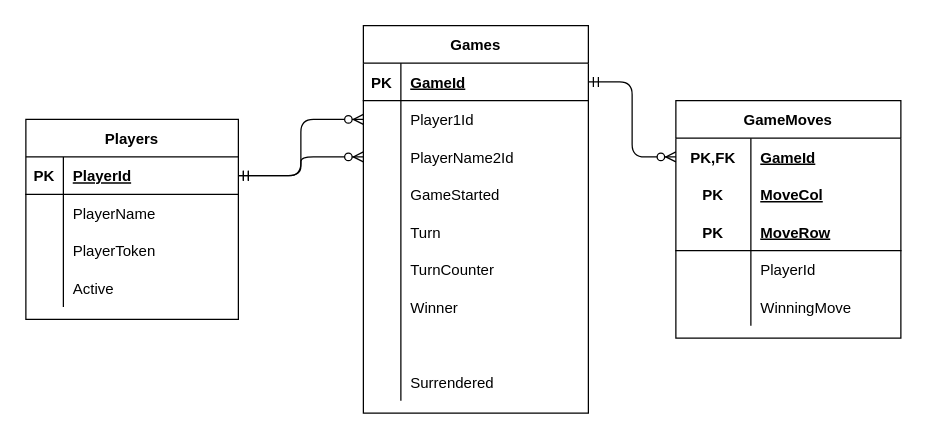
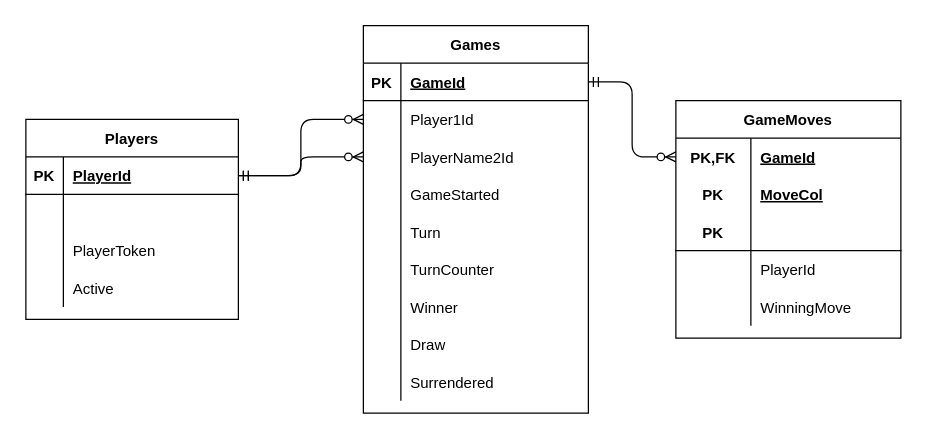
node "PlayerName": removed
node "MoveRow": removed
node "Draw": added
